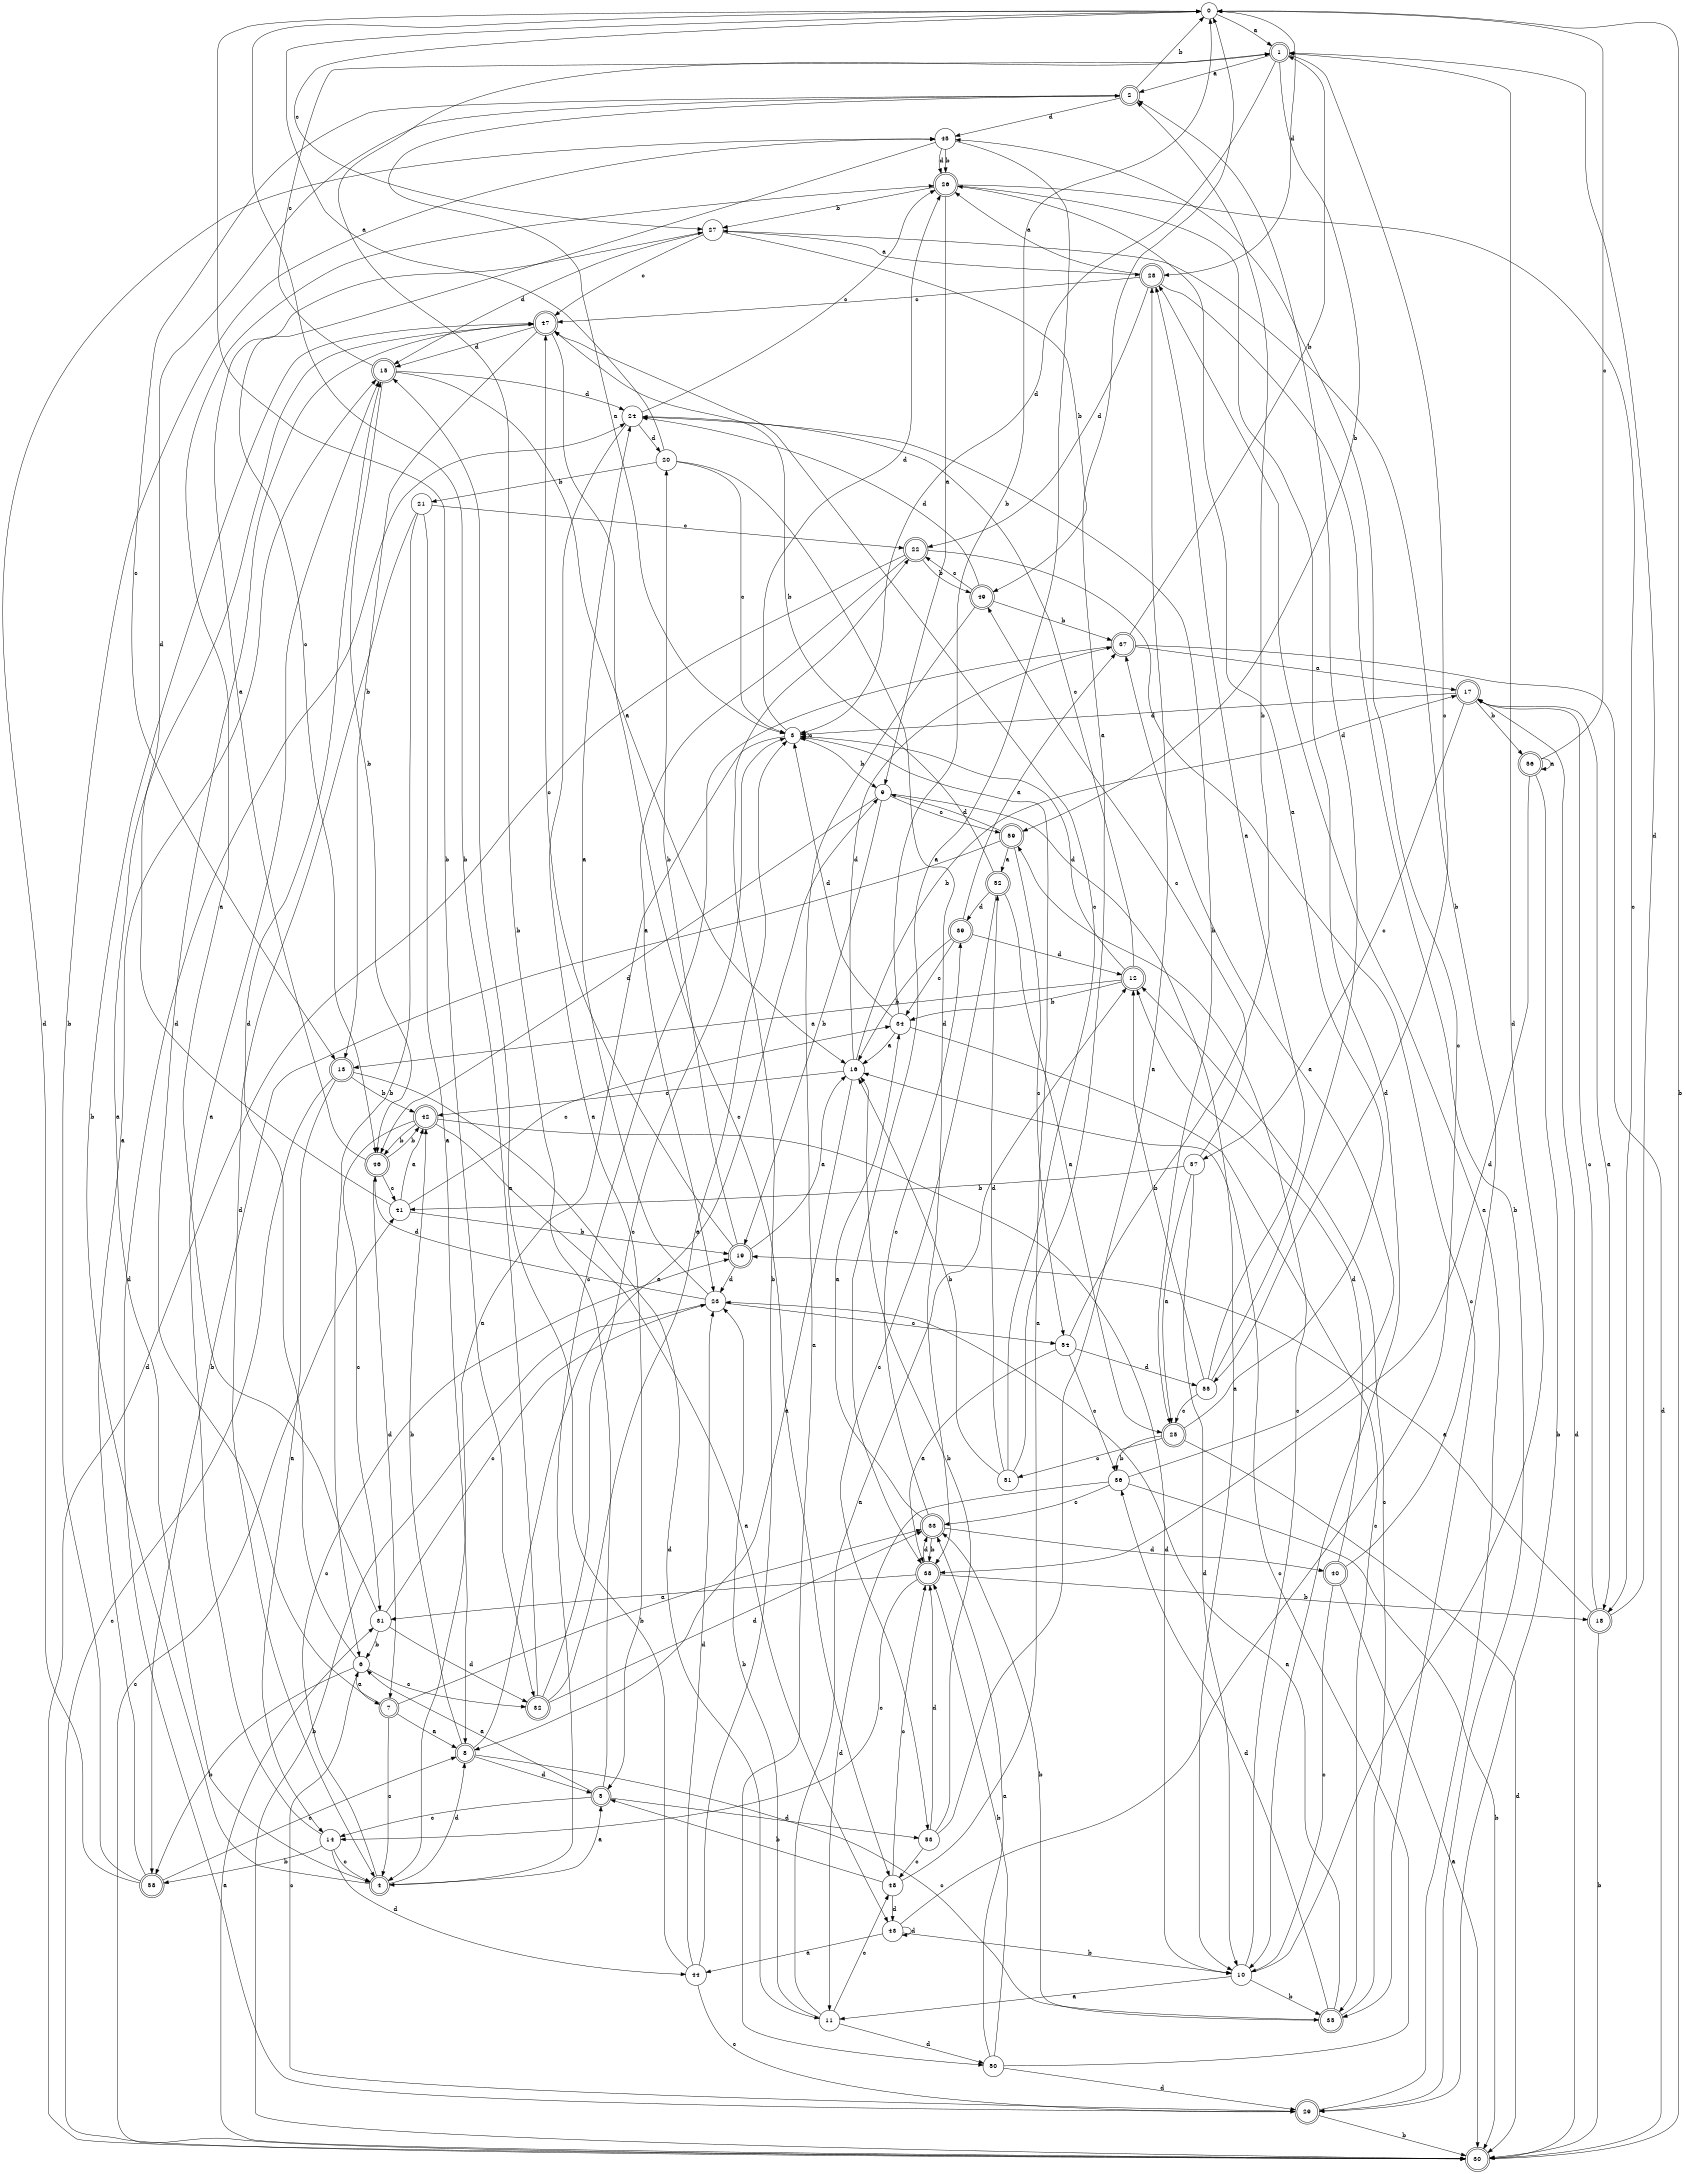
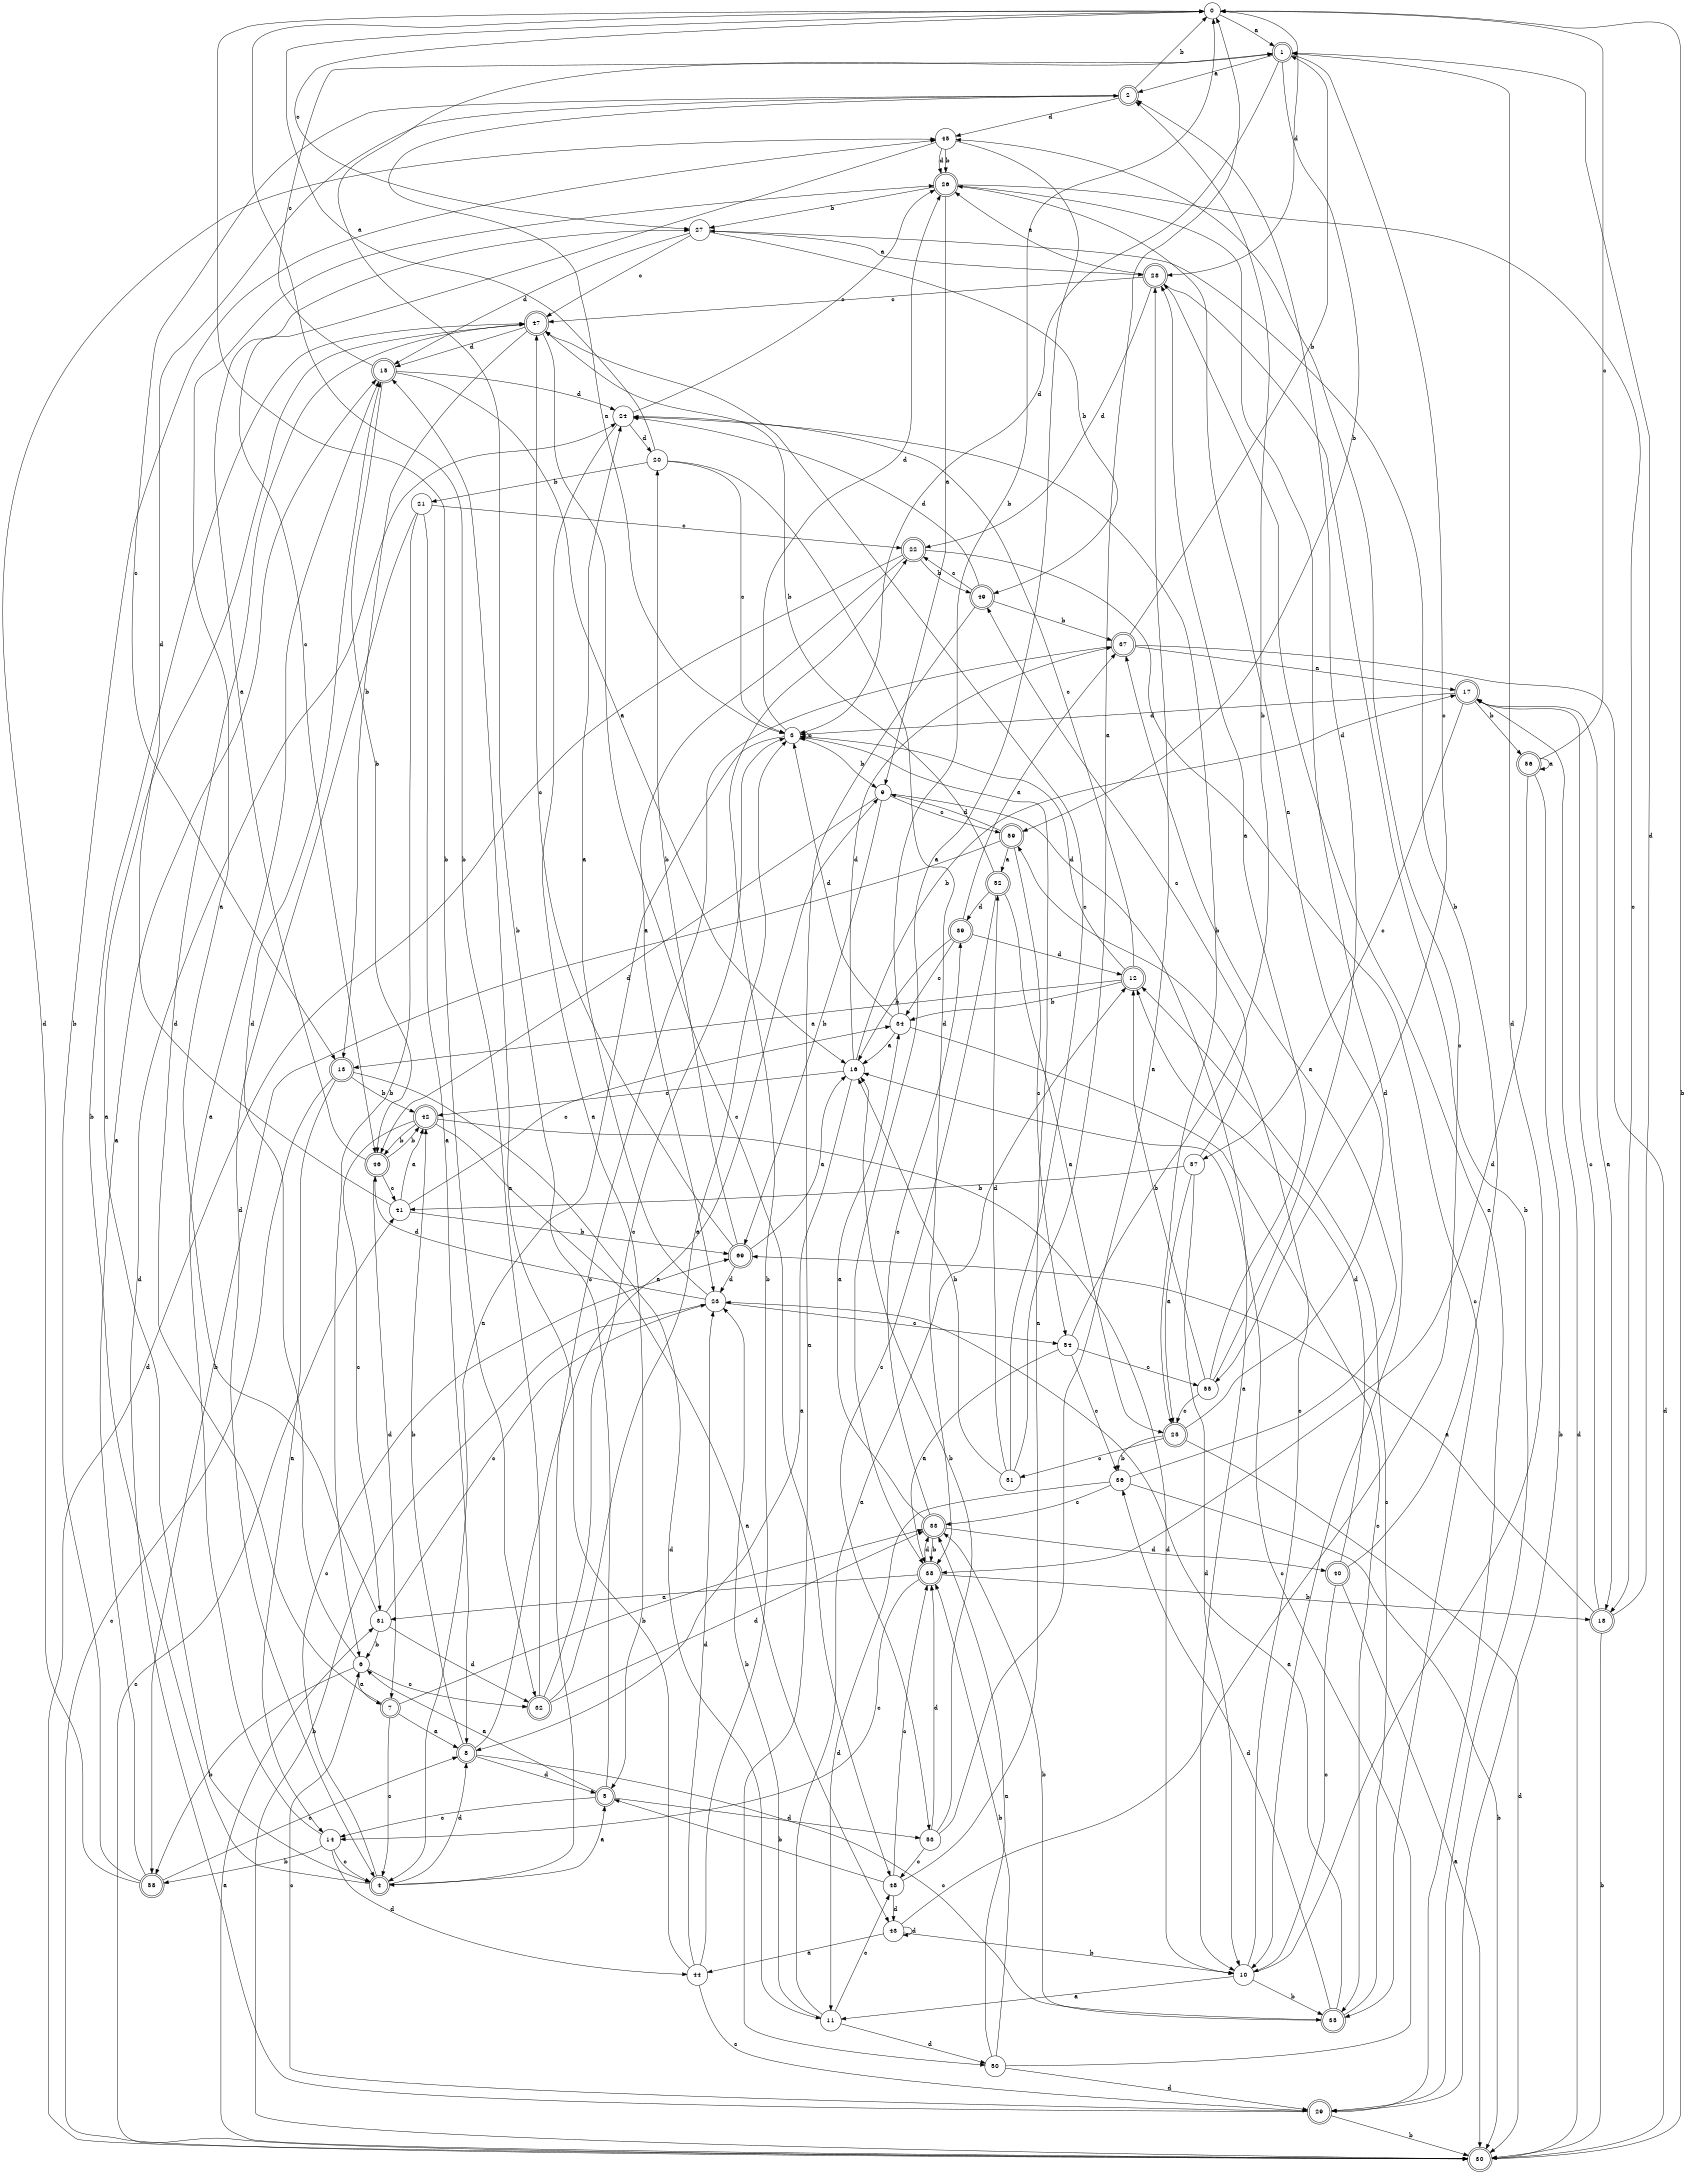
node "19": label "19" -> "69"
edge "54" -> "55": label "d" -> "c"
